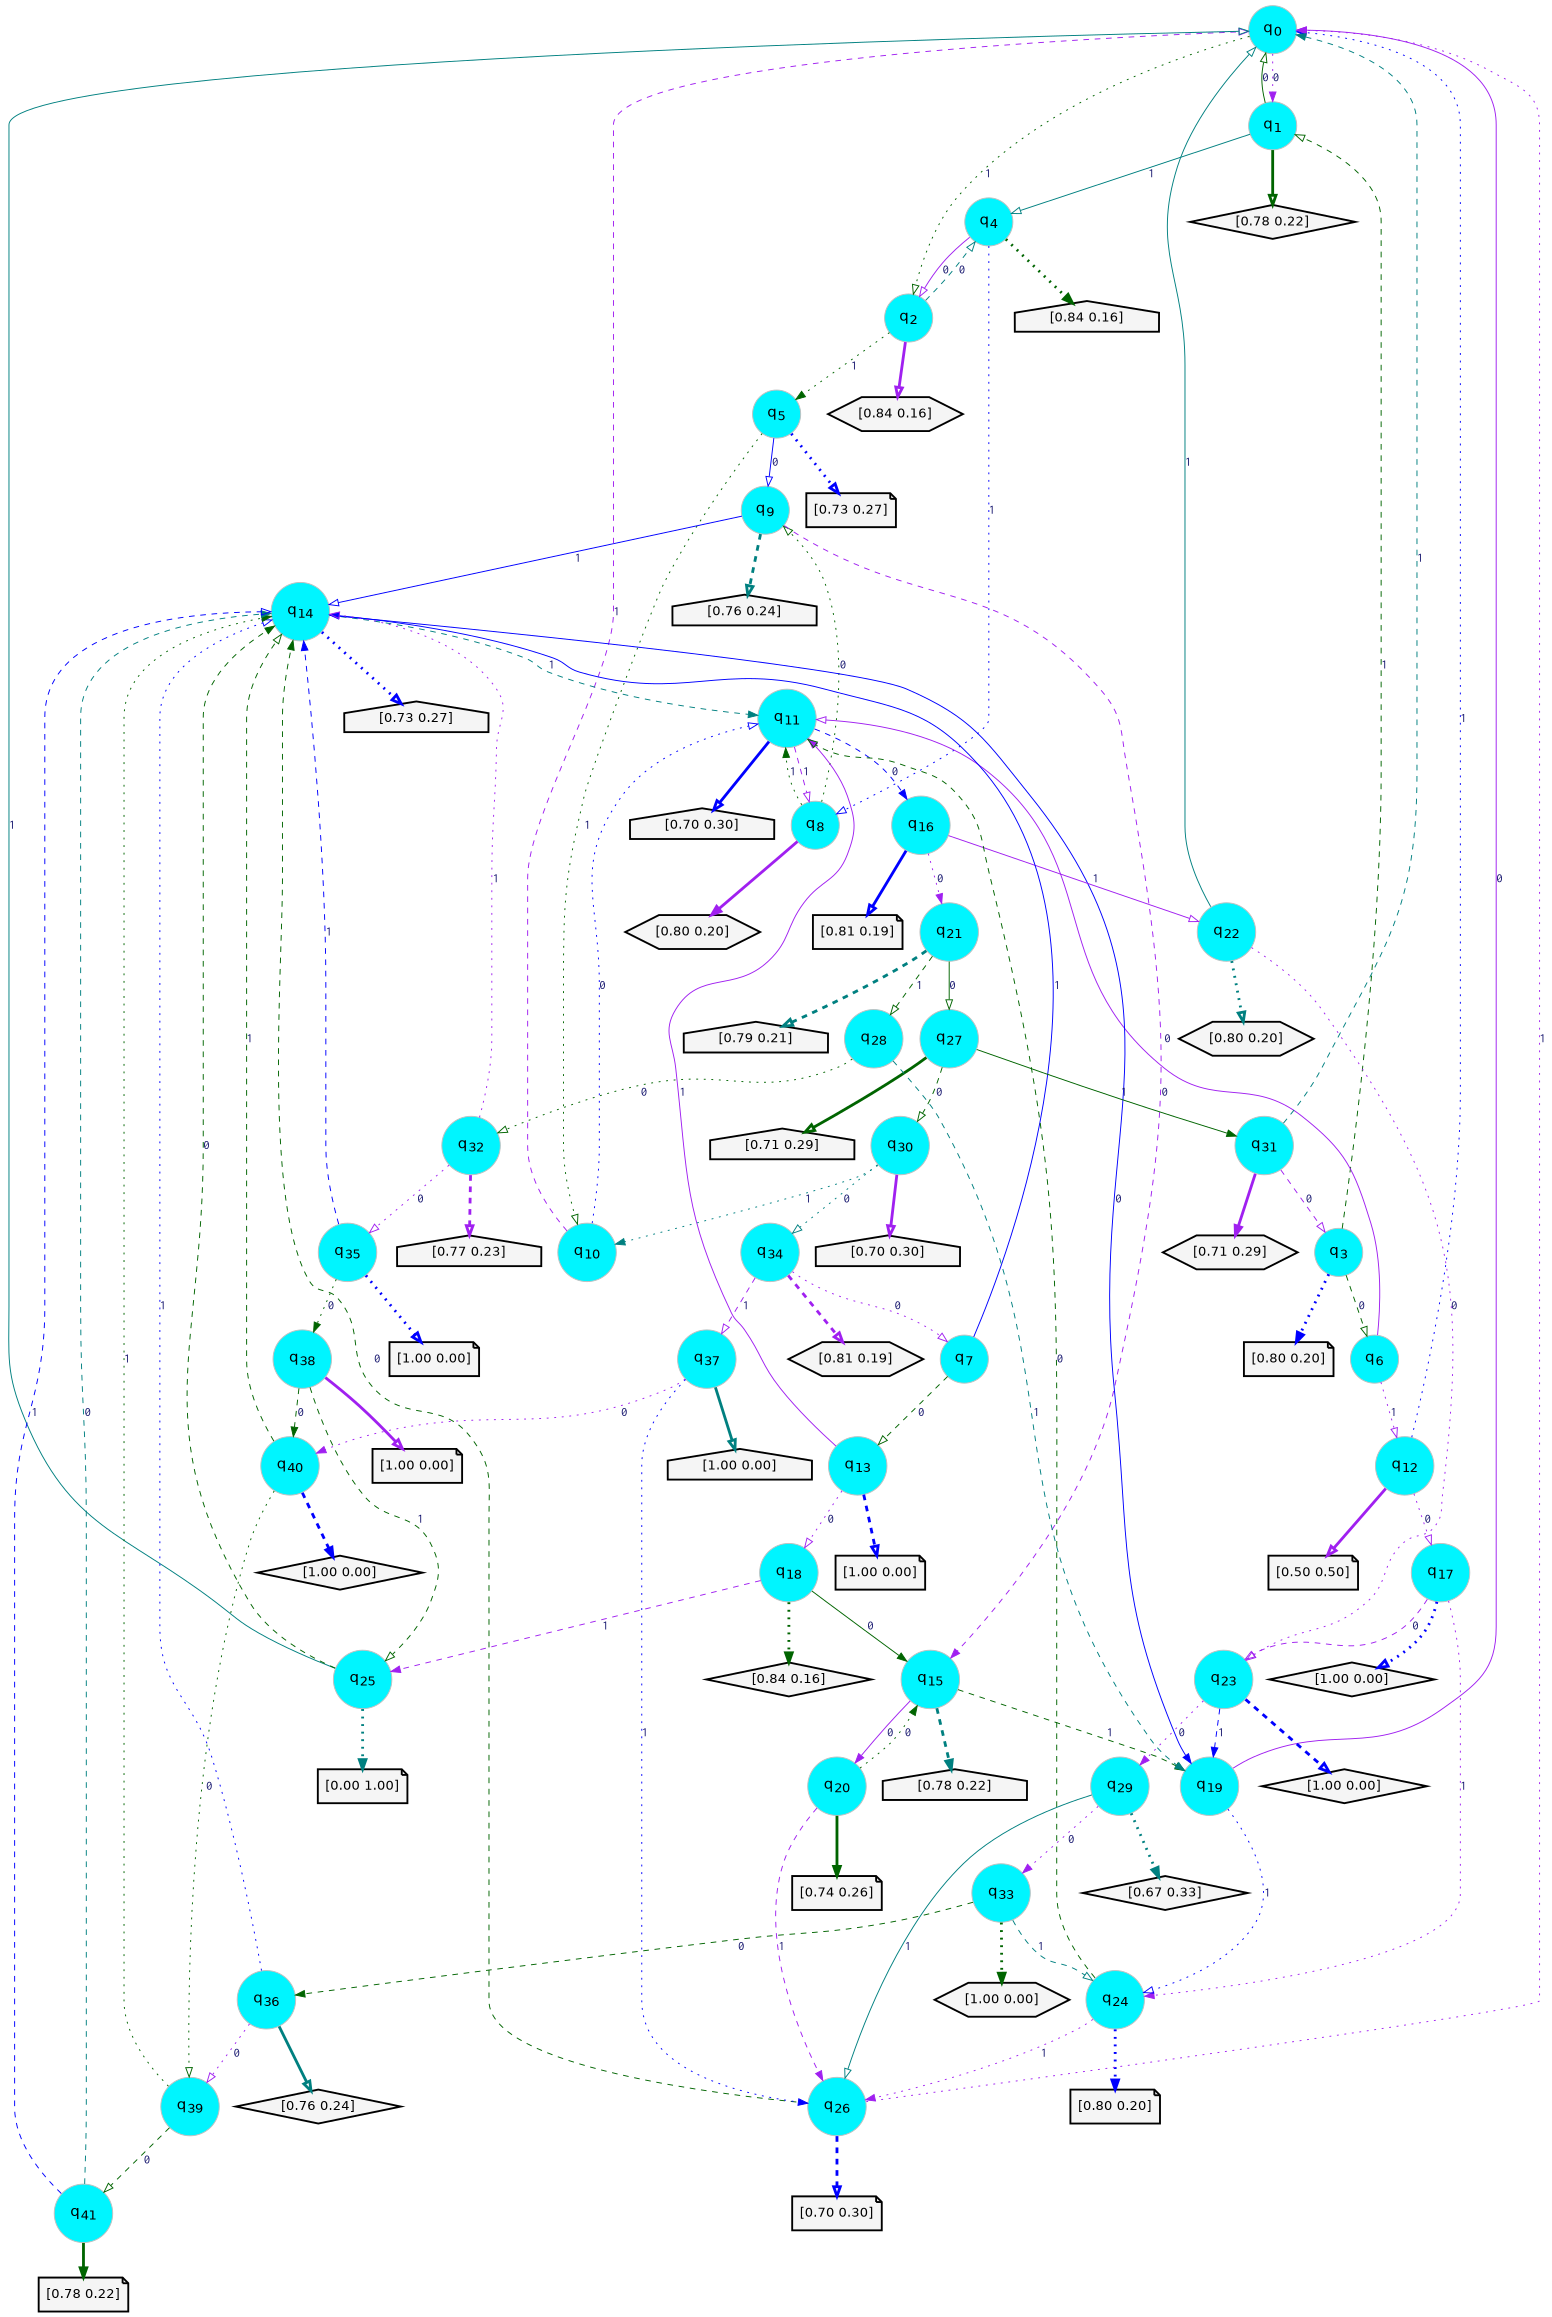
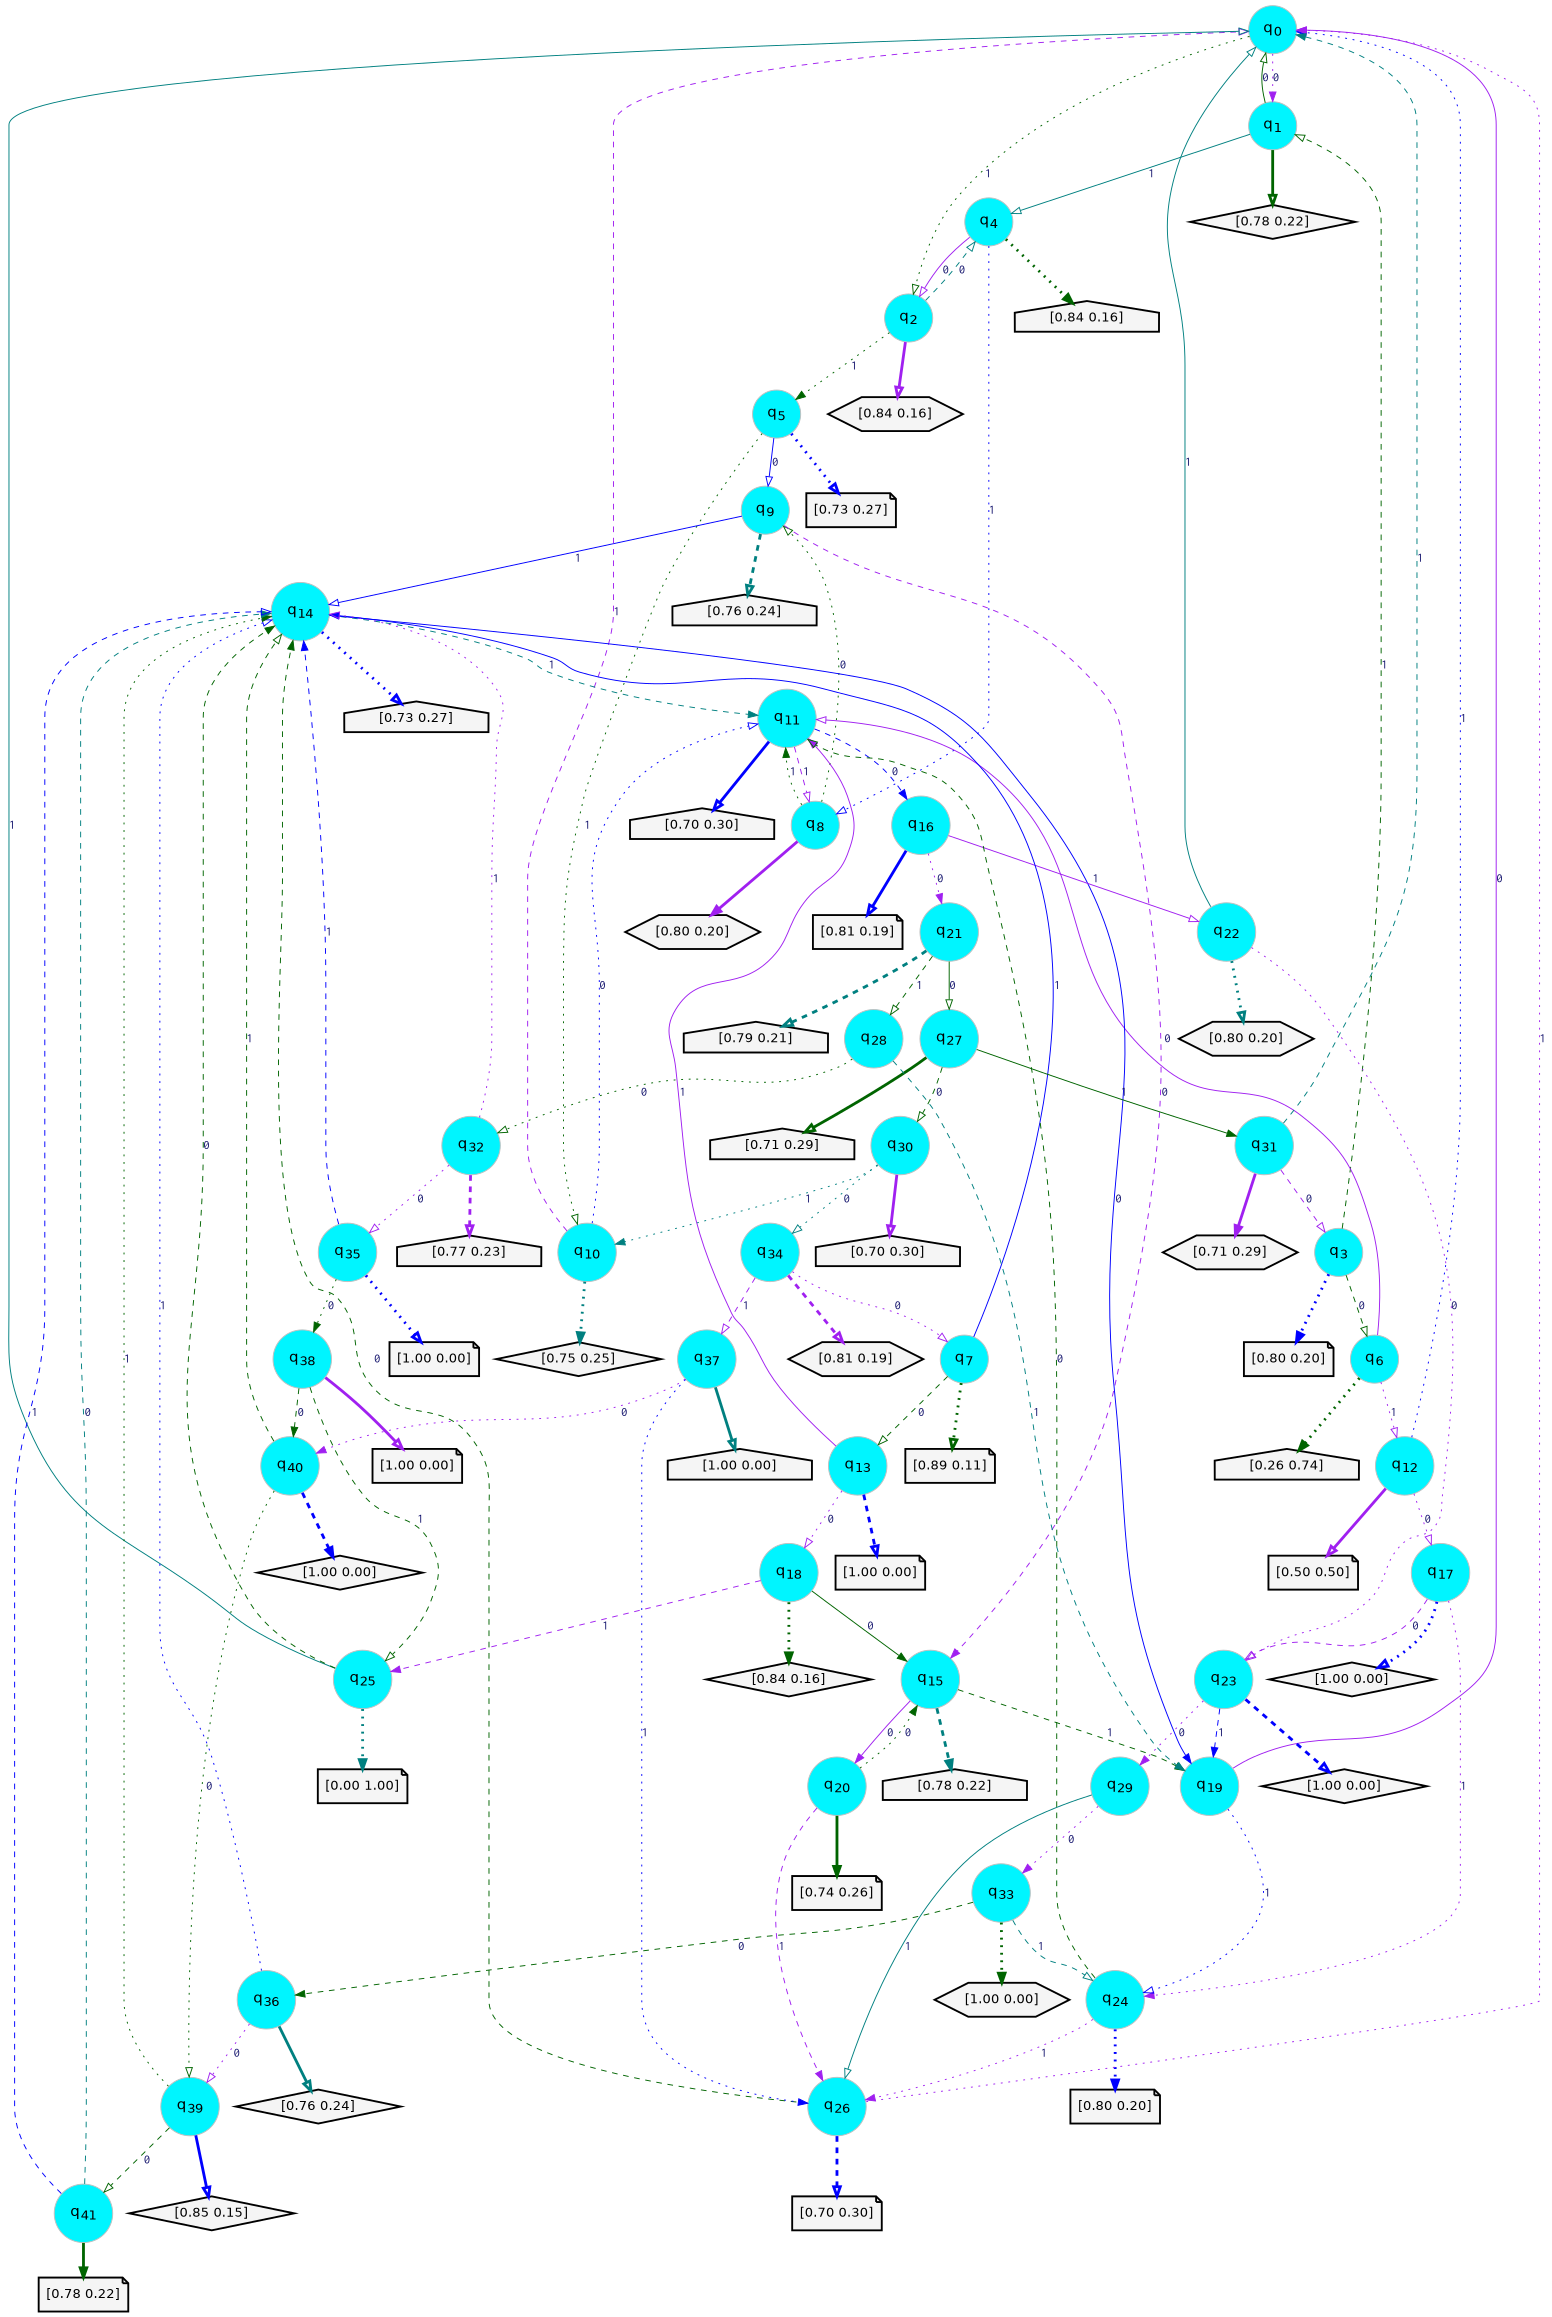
node "[0.75 0.25]": added
node "[0.89 0.11]": added
node "[0.26 0.74]": added
node "[0.67 0.33]": removed
node "[0.85 0.15]": added
